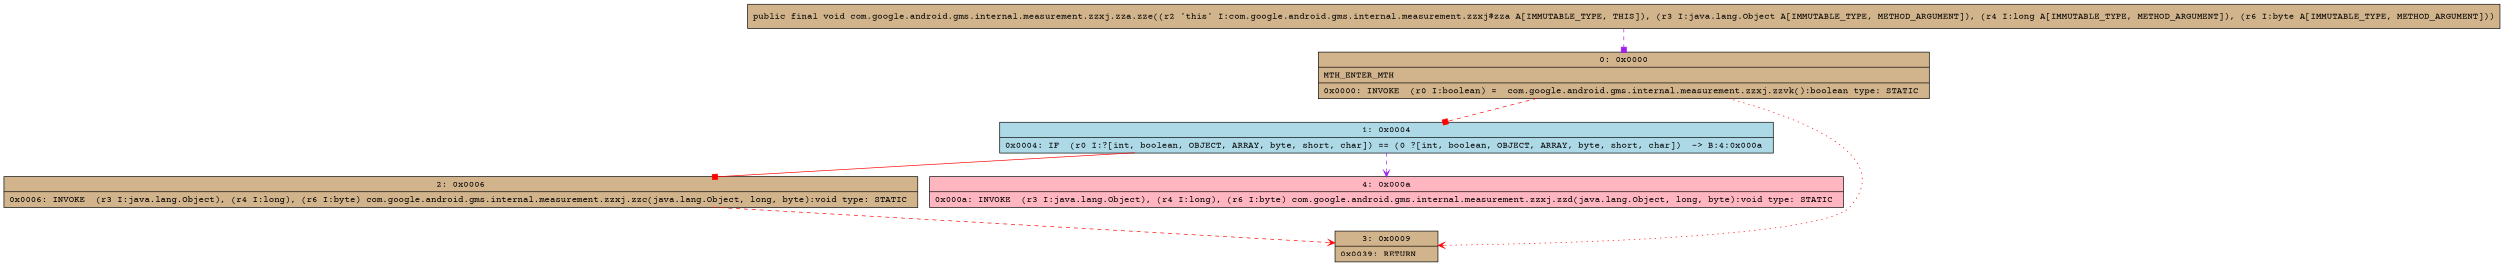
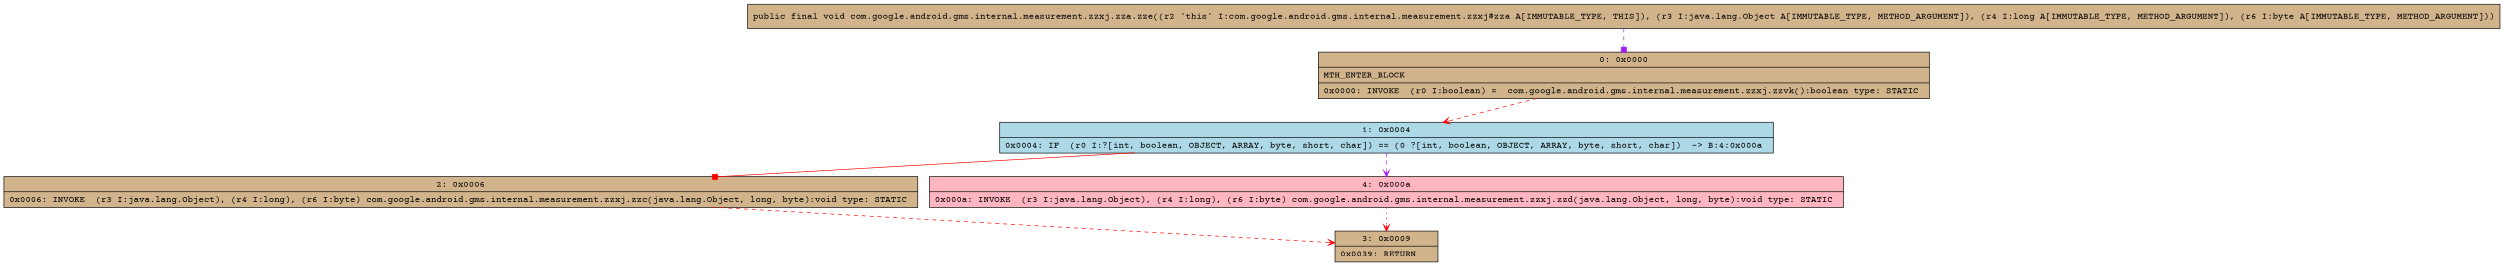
node "0: 0x0000": text "MTH_ENTER_MTH" -> "MTH_ENTER_BLOCK"
edge "0: 0x0000" -> "1: 0x0004": arrowhead box -> vee
edge "0: 0x0000" -> "3: 0x0009": now "4: 0x000a" -> "3: 0x0009"
